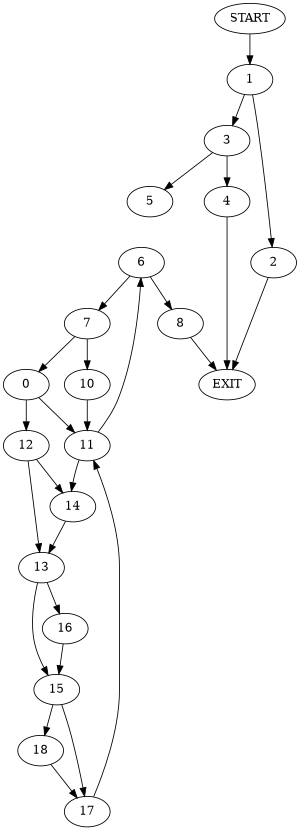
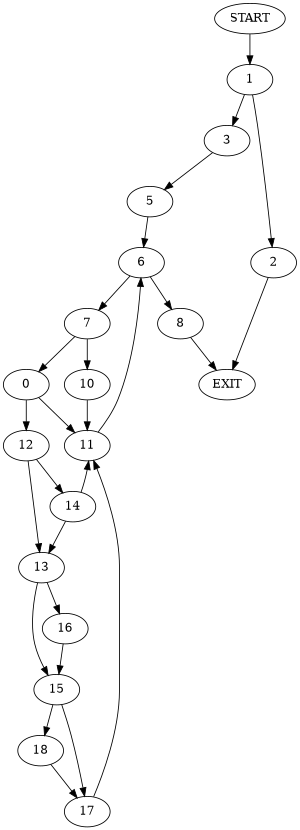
node "4": removed
edge "5" -> "6": added
edge "11" -> "14": reversed
